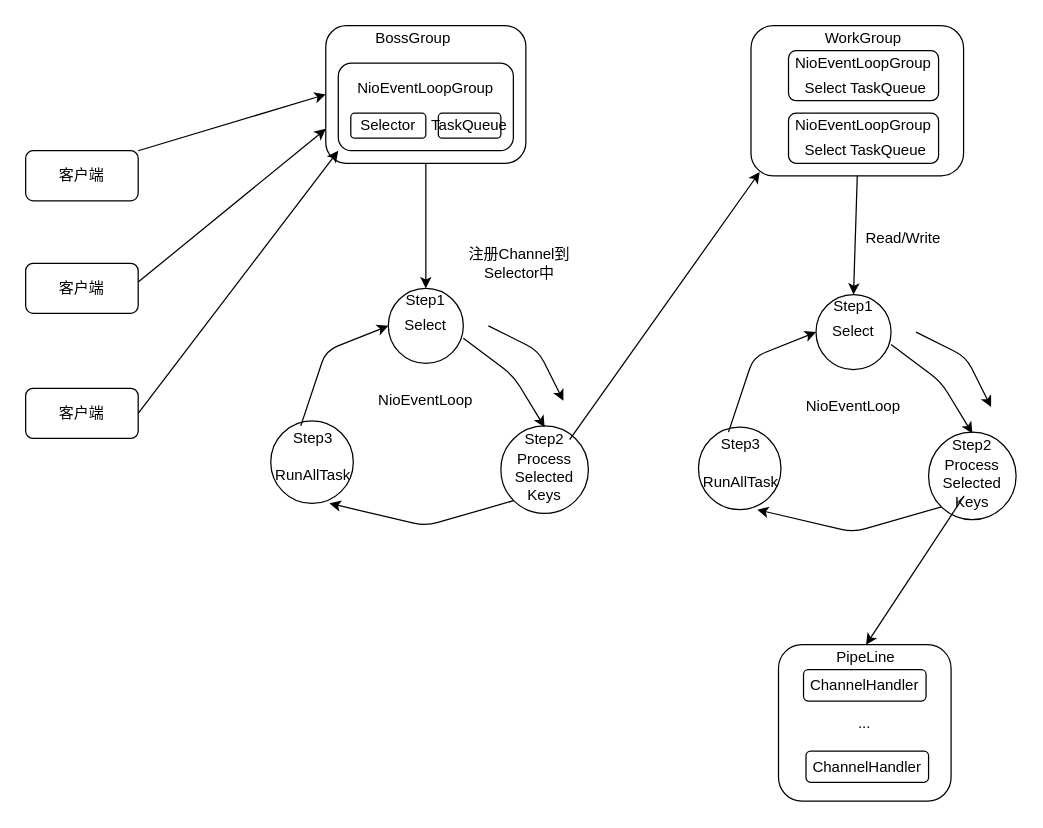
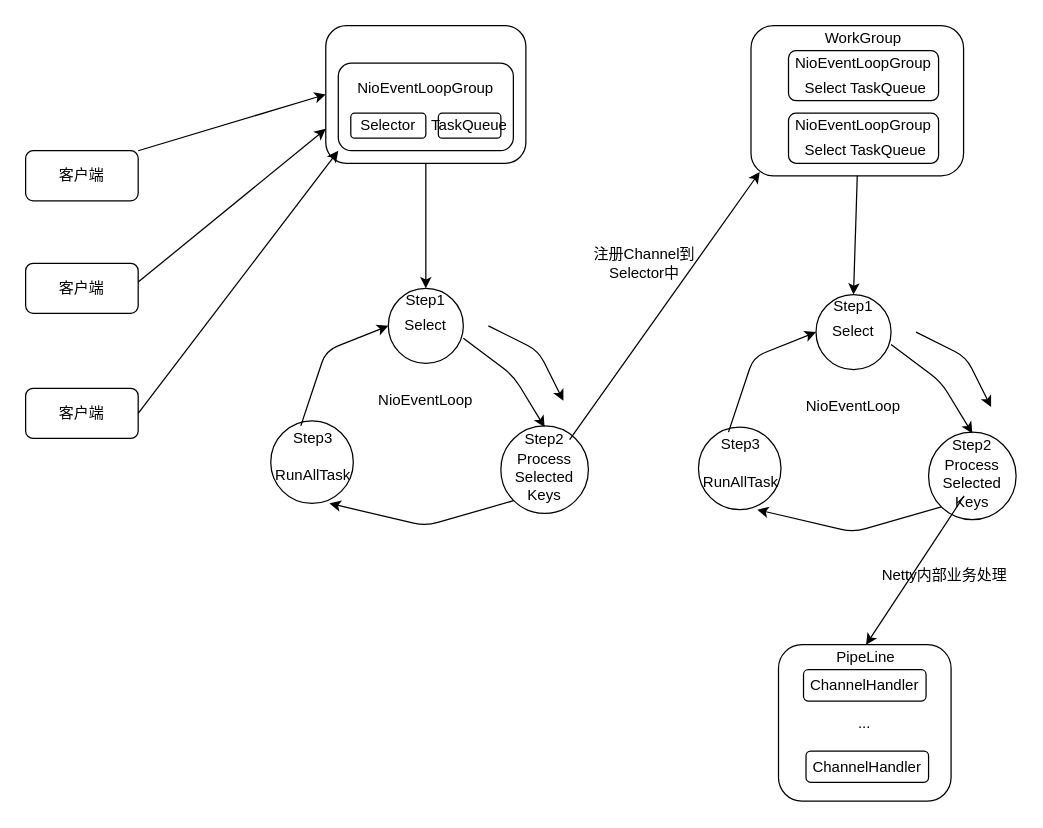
node "BossGroup": removed
node "Read/Write": removed
node "注册Channel到Selector中": moved (519, 263) -> (644, 263)
node "Netty内部业务处理": added
